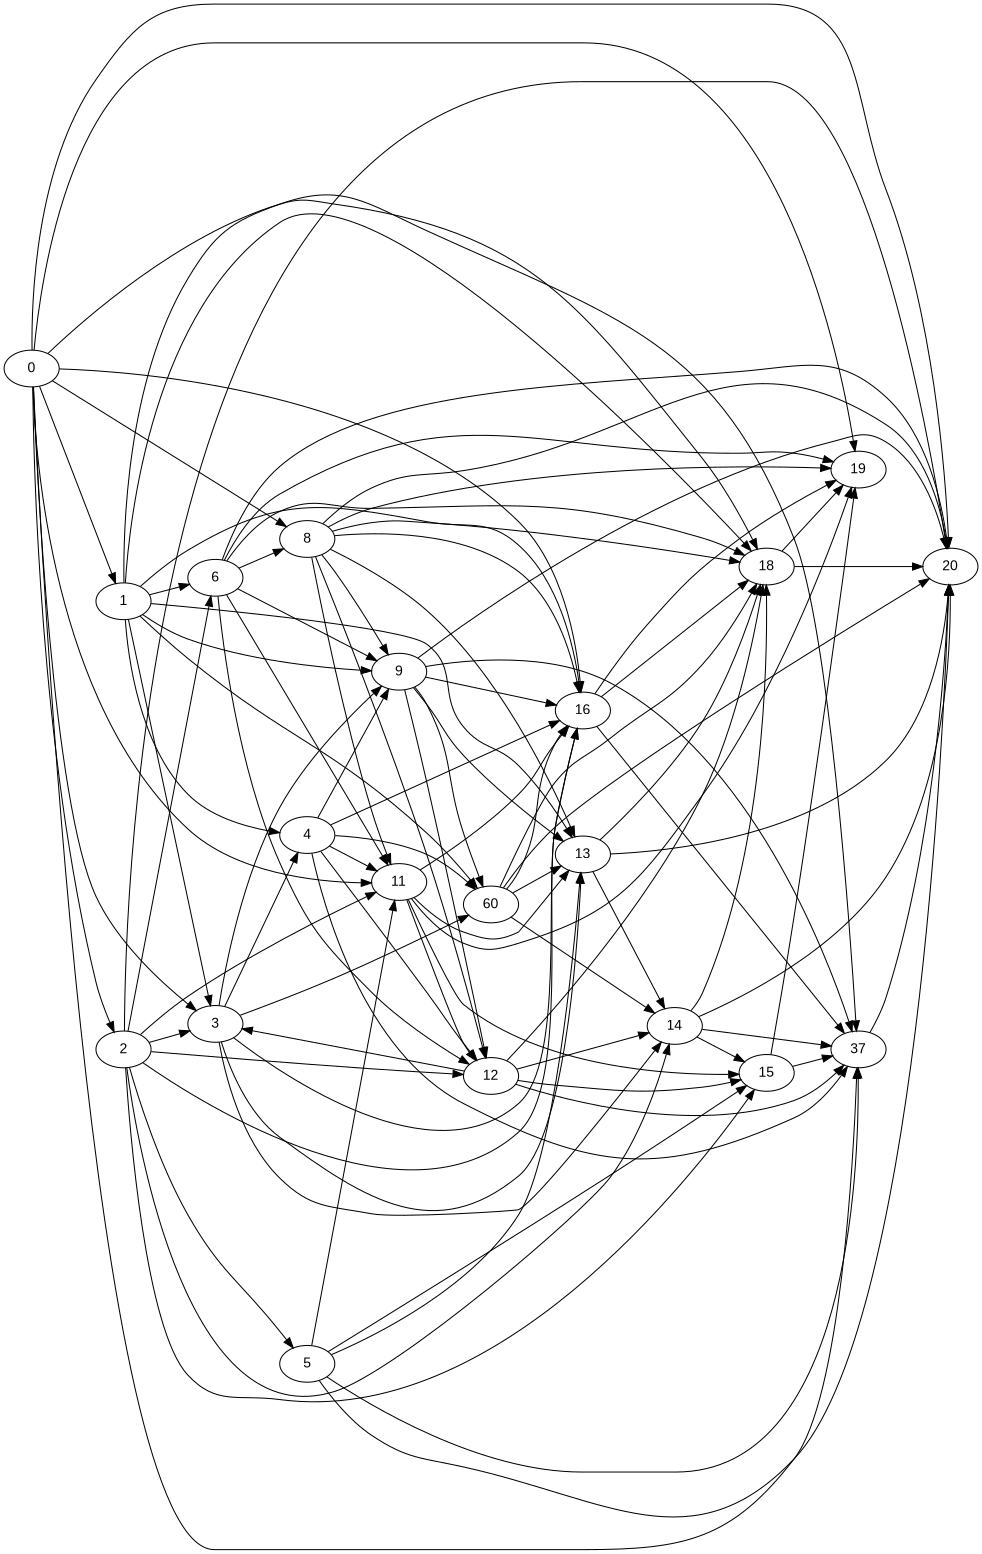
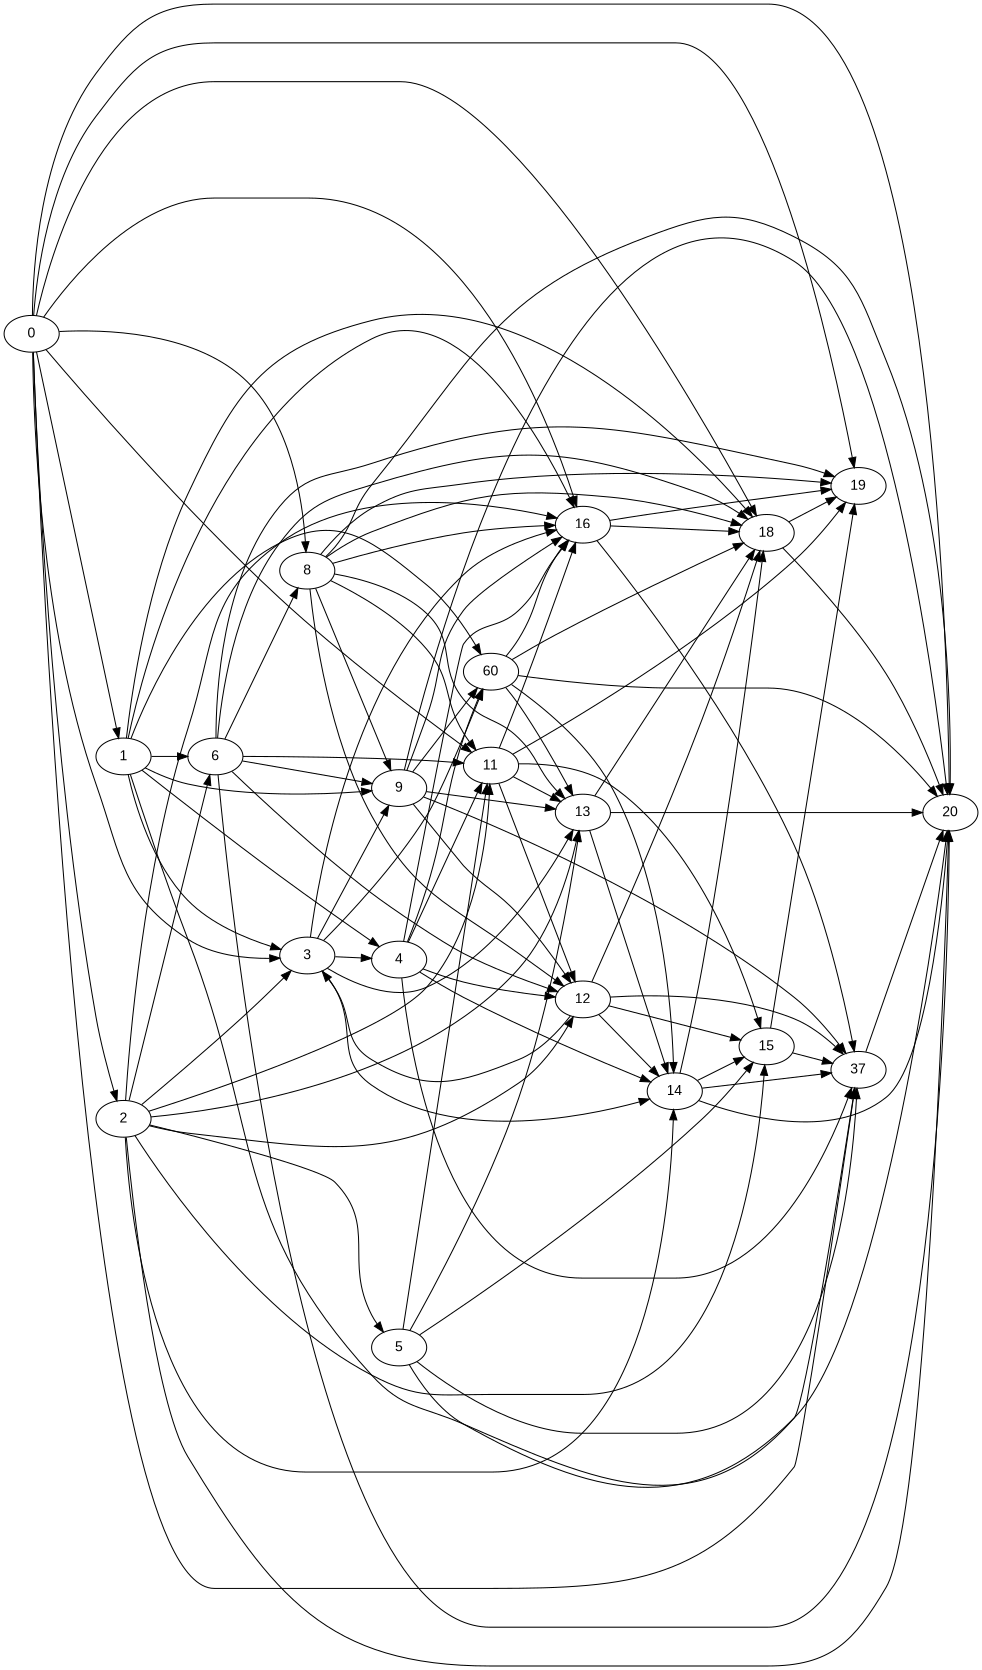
edge "1" -> "13": now "2" -> "13"
edge "4" -> "9": now "4" -> "14"
